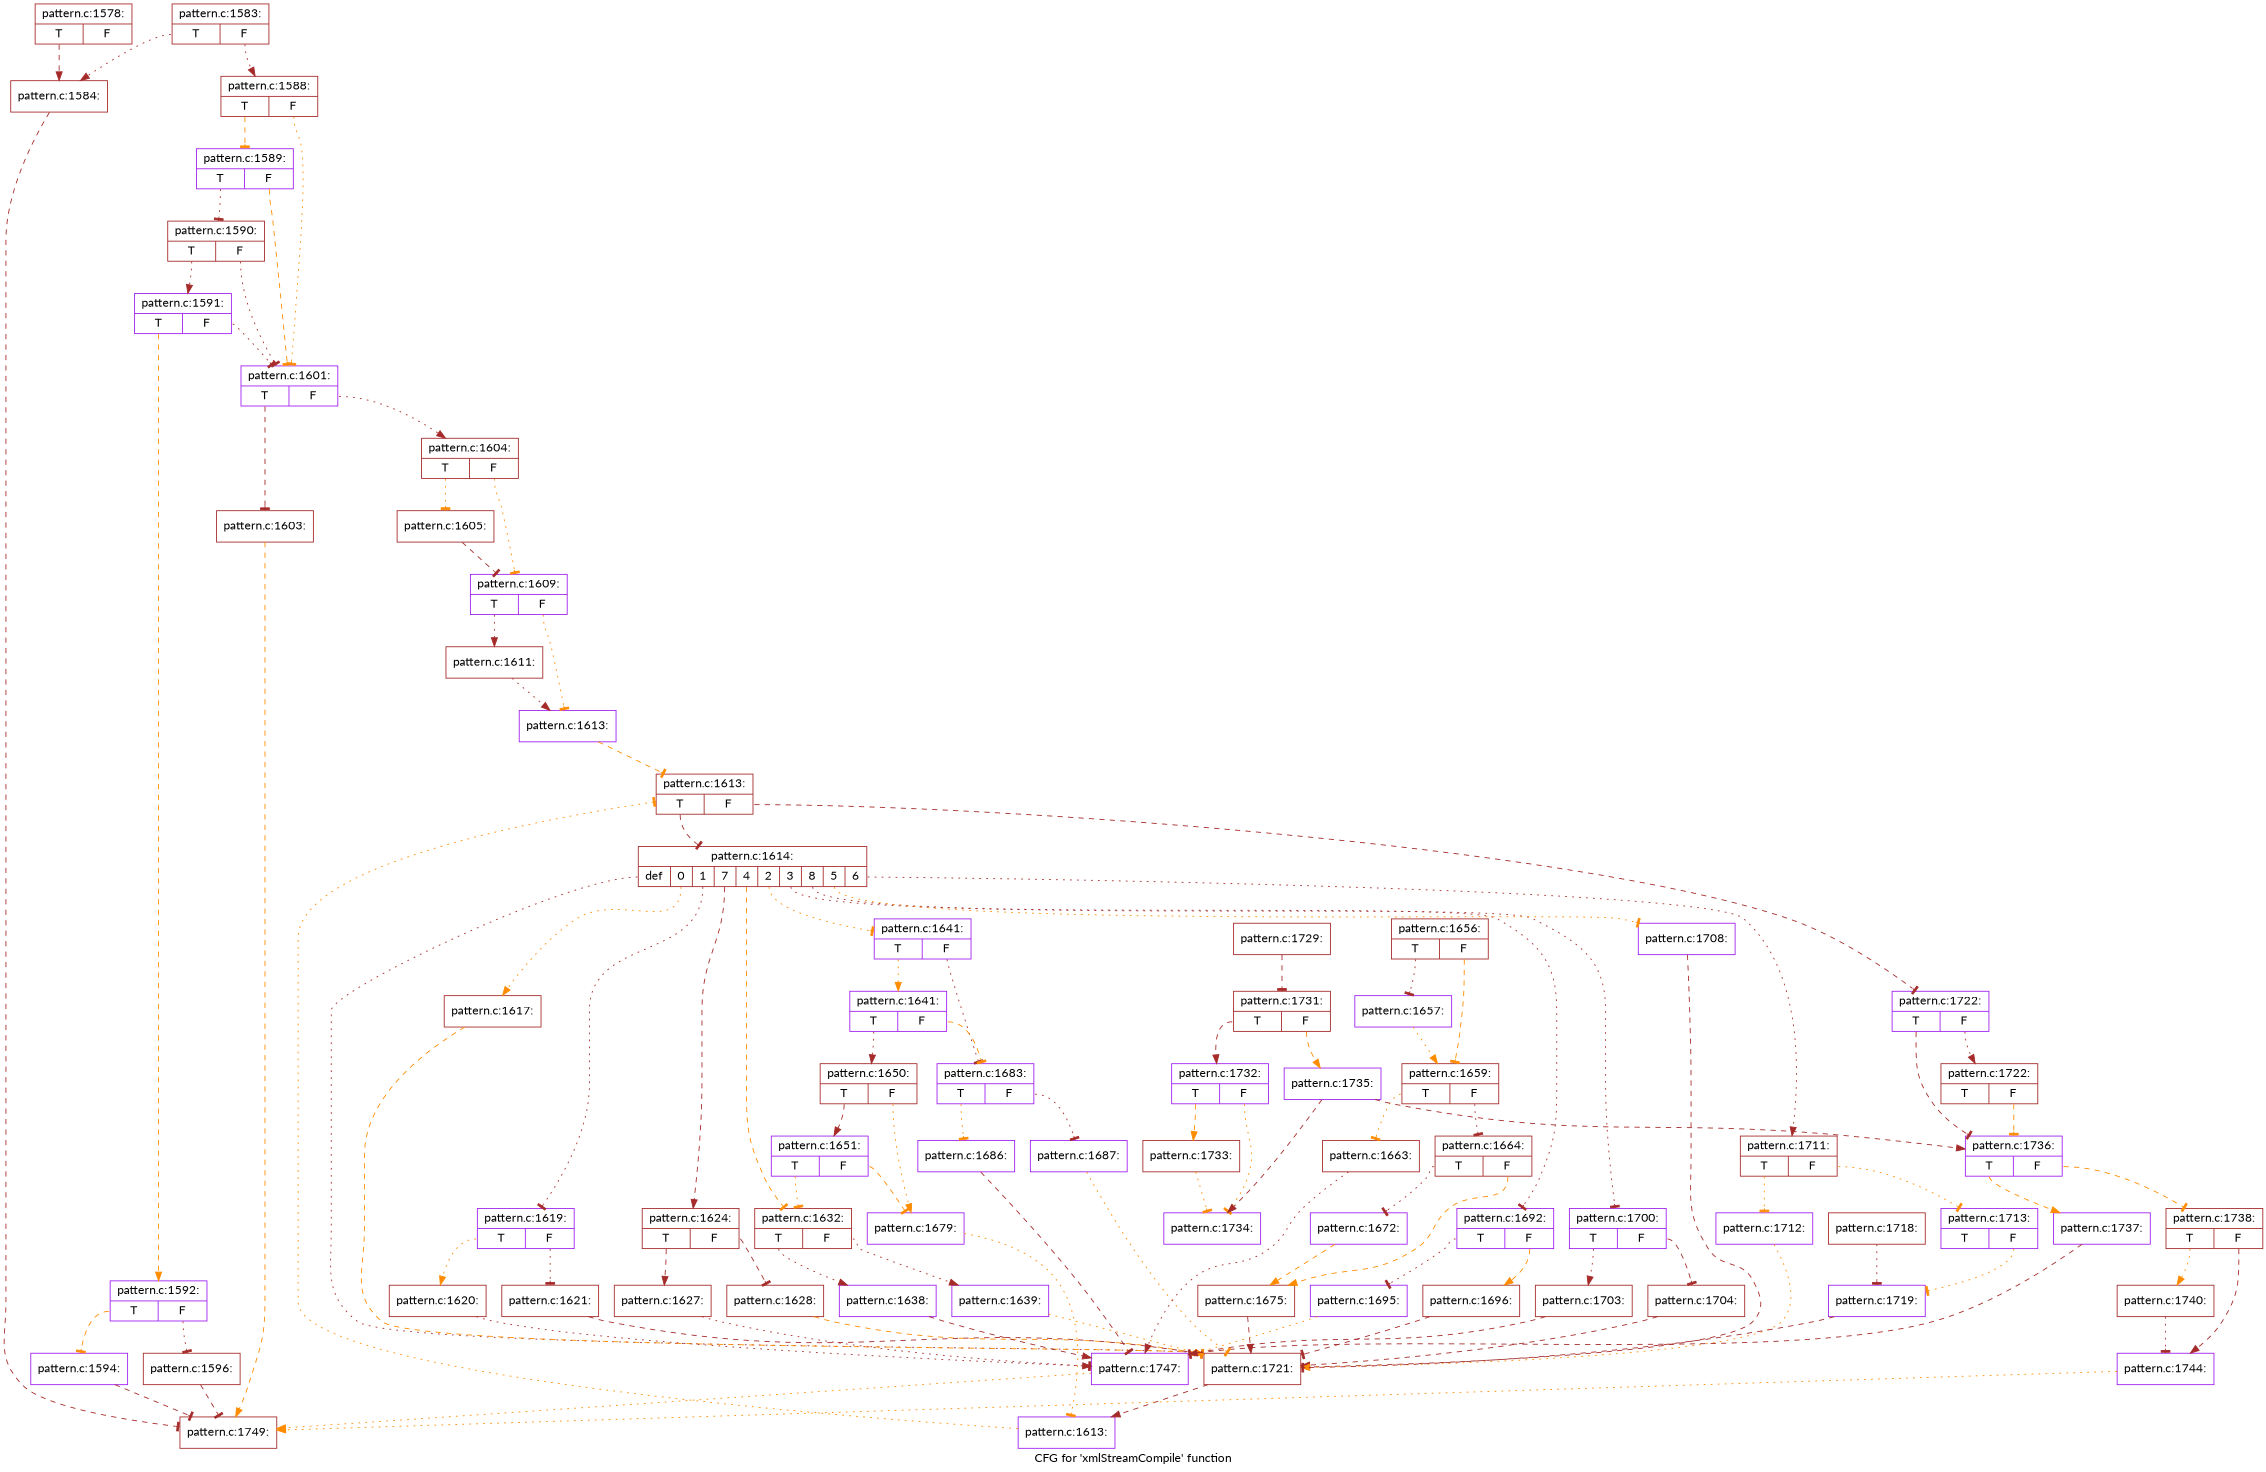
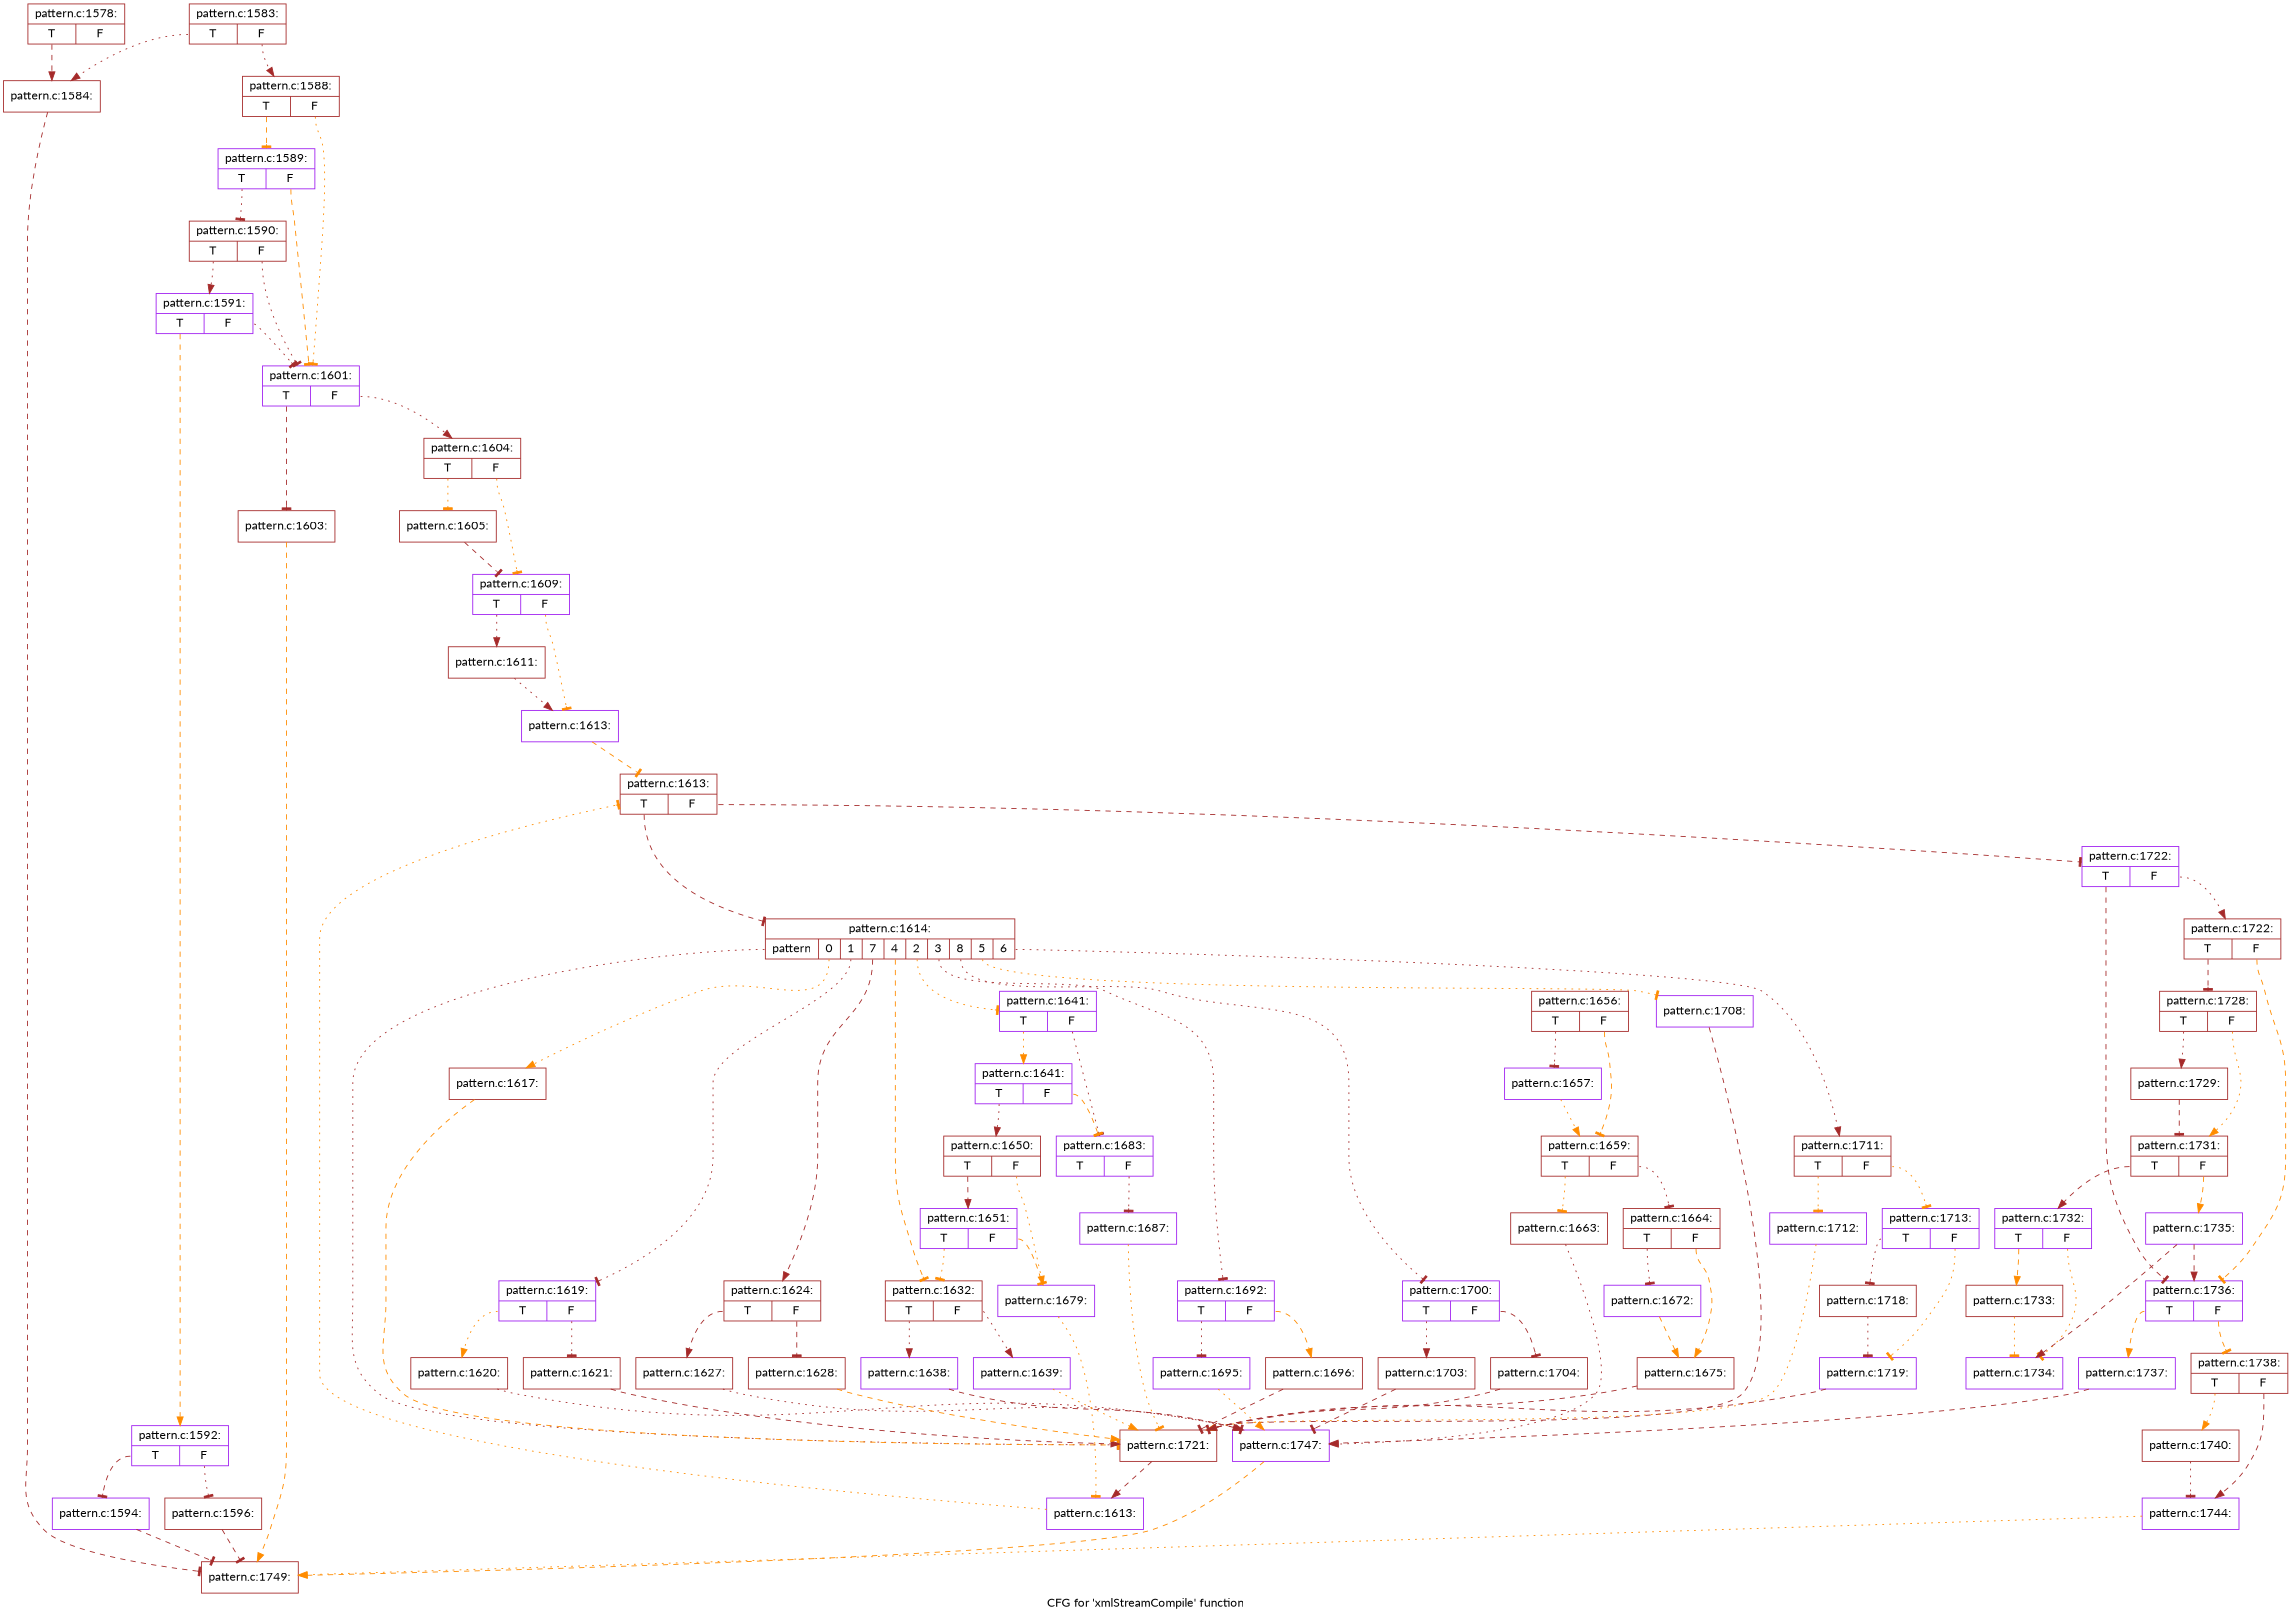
node "pattern.c:1614:": text "def" -> "pattern"
node "pattern.c:1728:": added
node "pattern.c:1686:": removed
edge "pattern.c:1713:" -> "pattern.c:1718:": added
edge "pattern.c:1592:" -> "pattern.c:1594:": color darkorange -> brown
edge "pattern.c:1747:" -> "pattern.c:1749:": style dotted -> dashed
